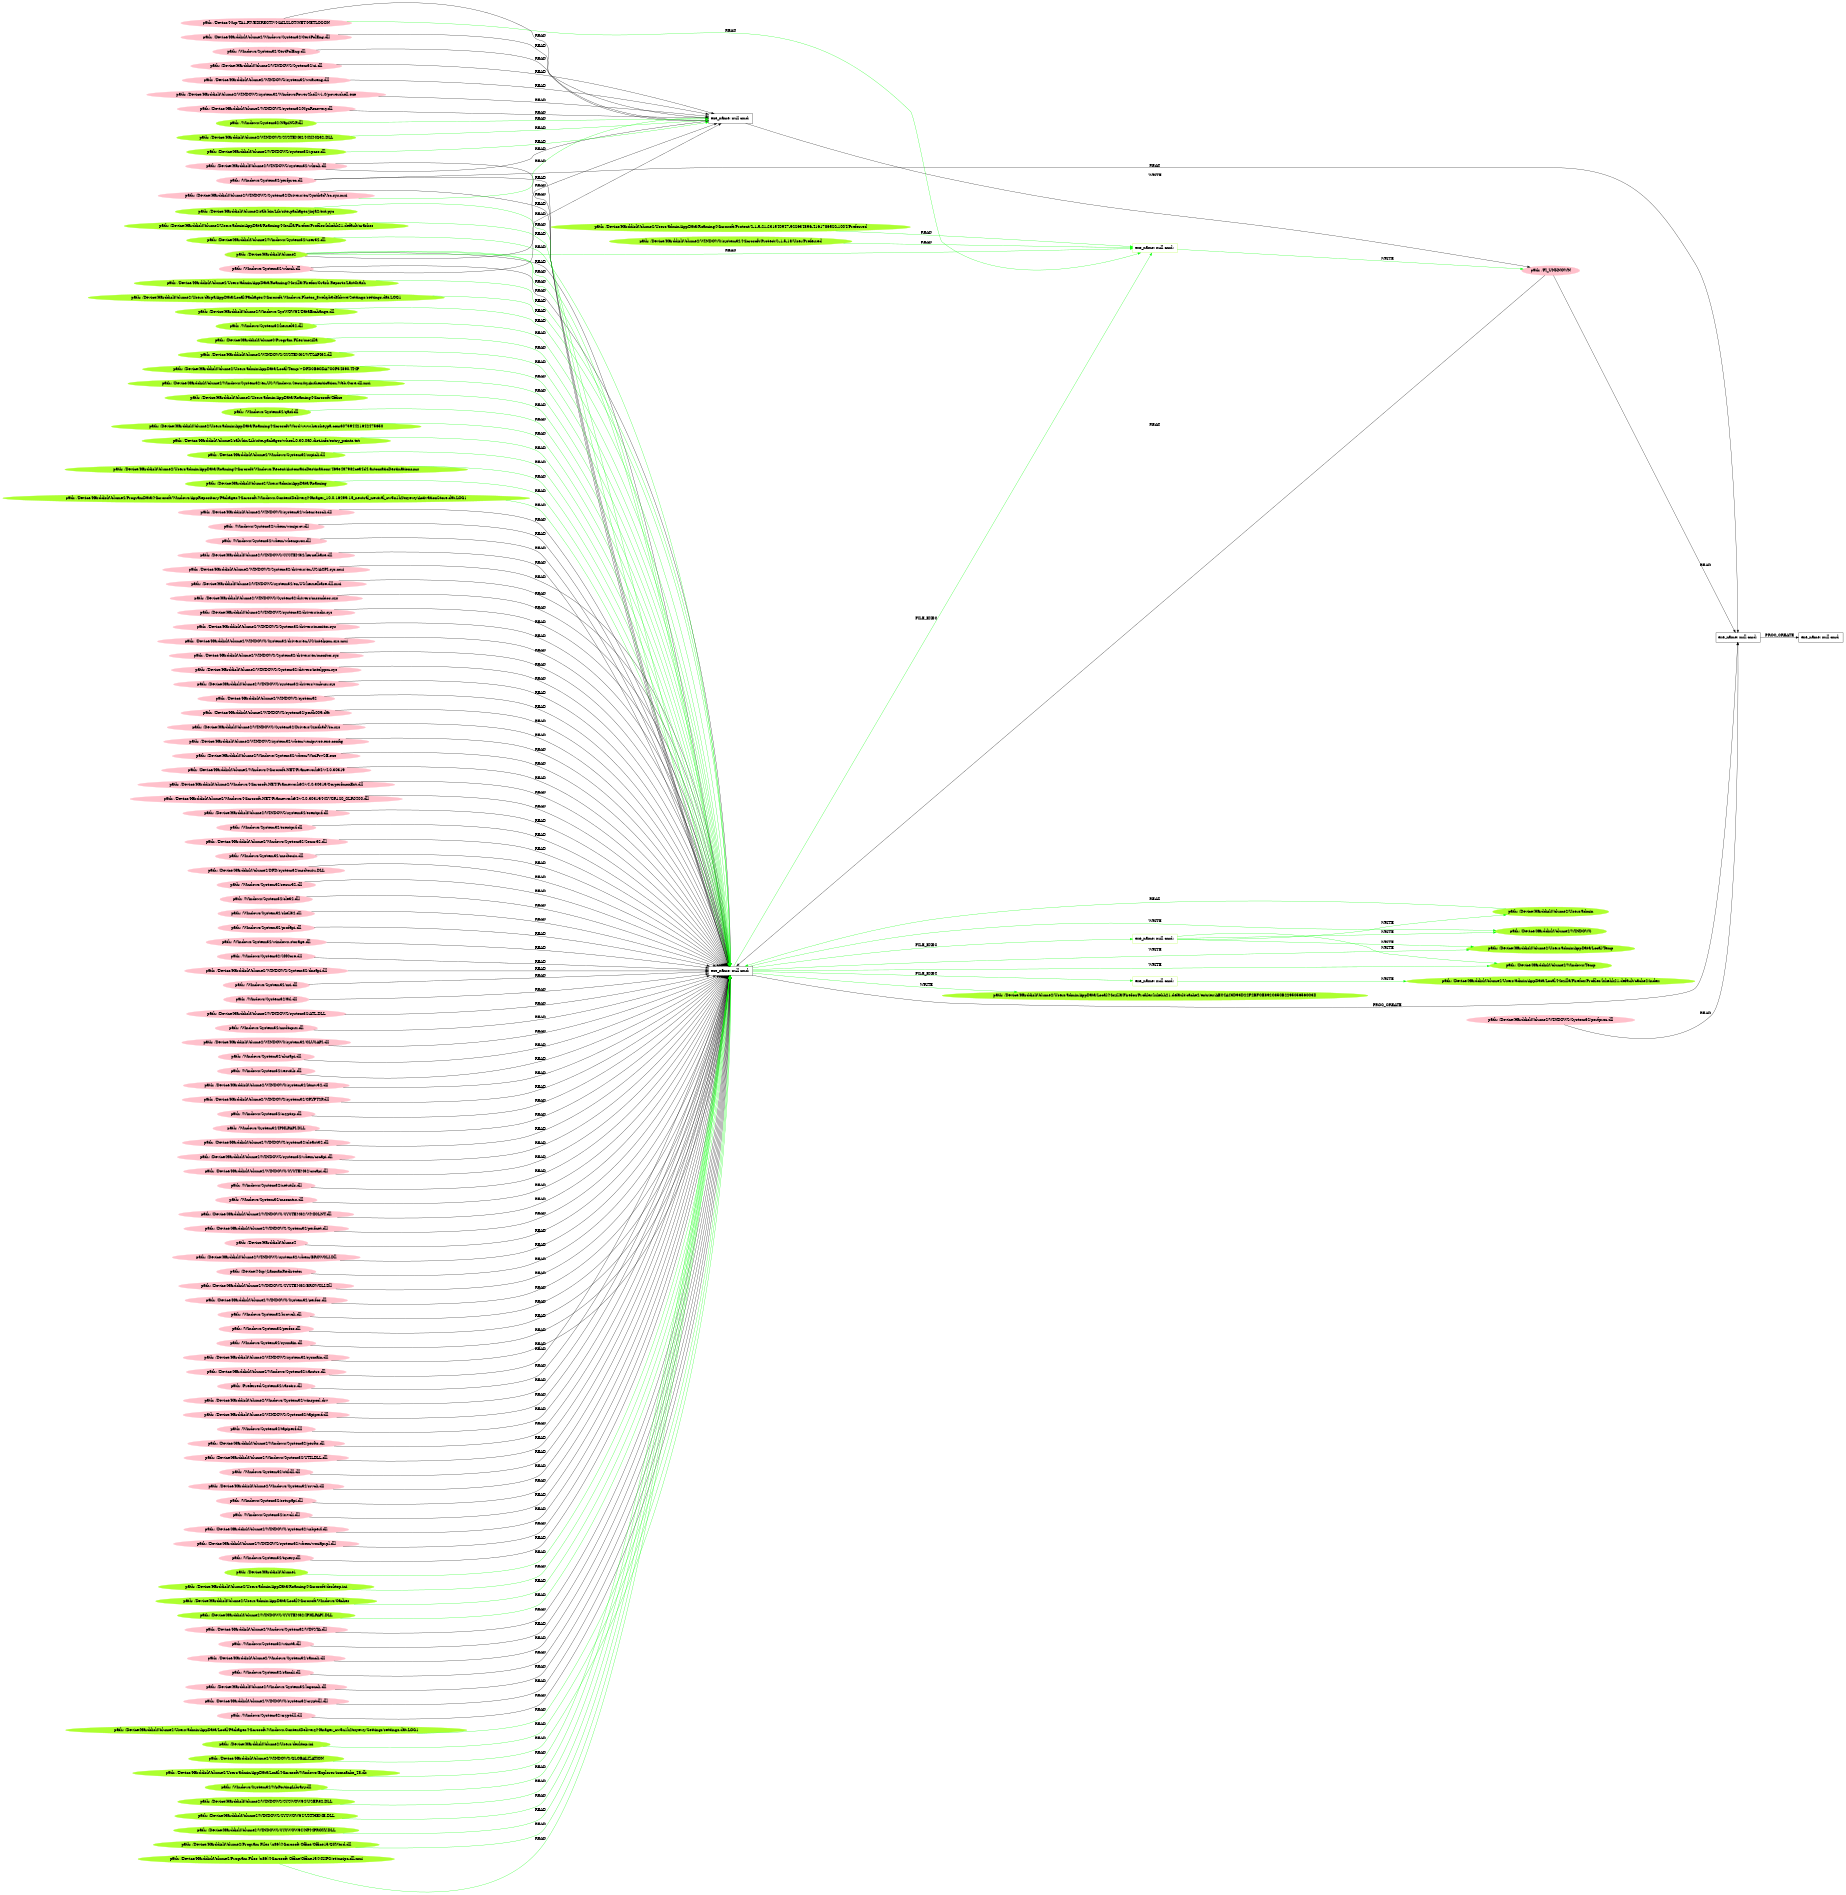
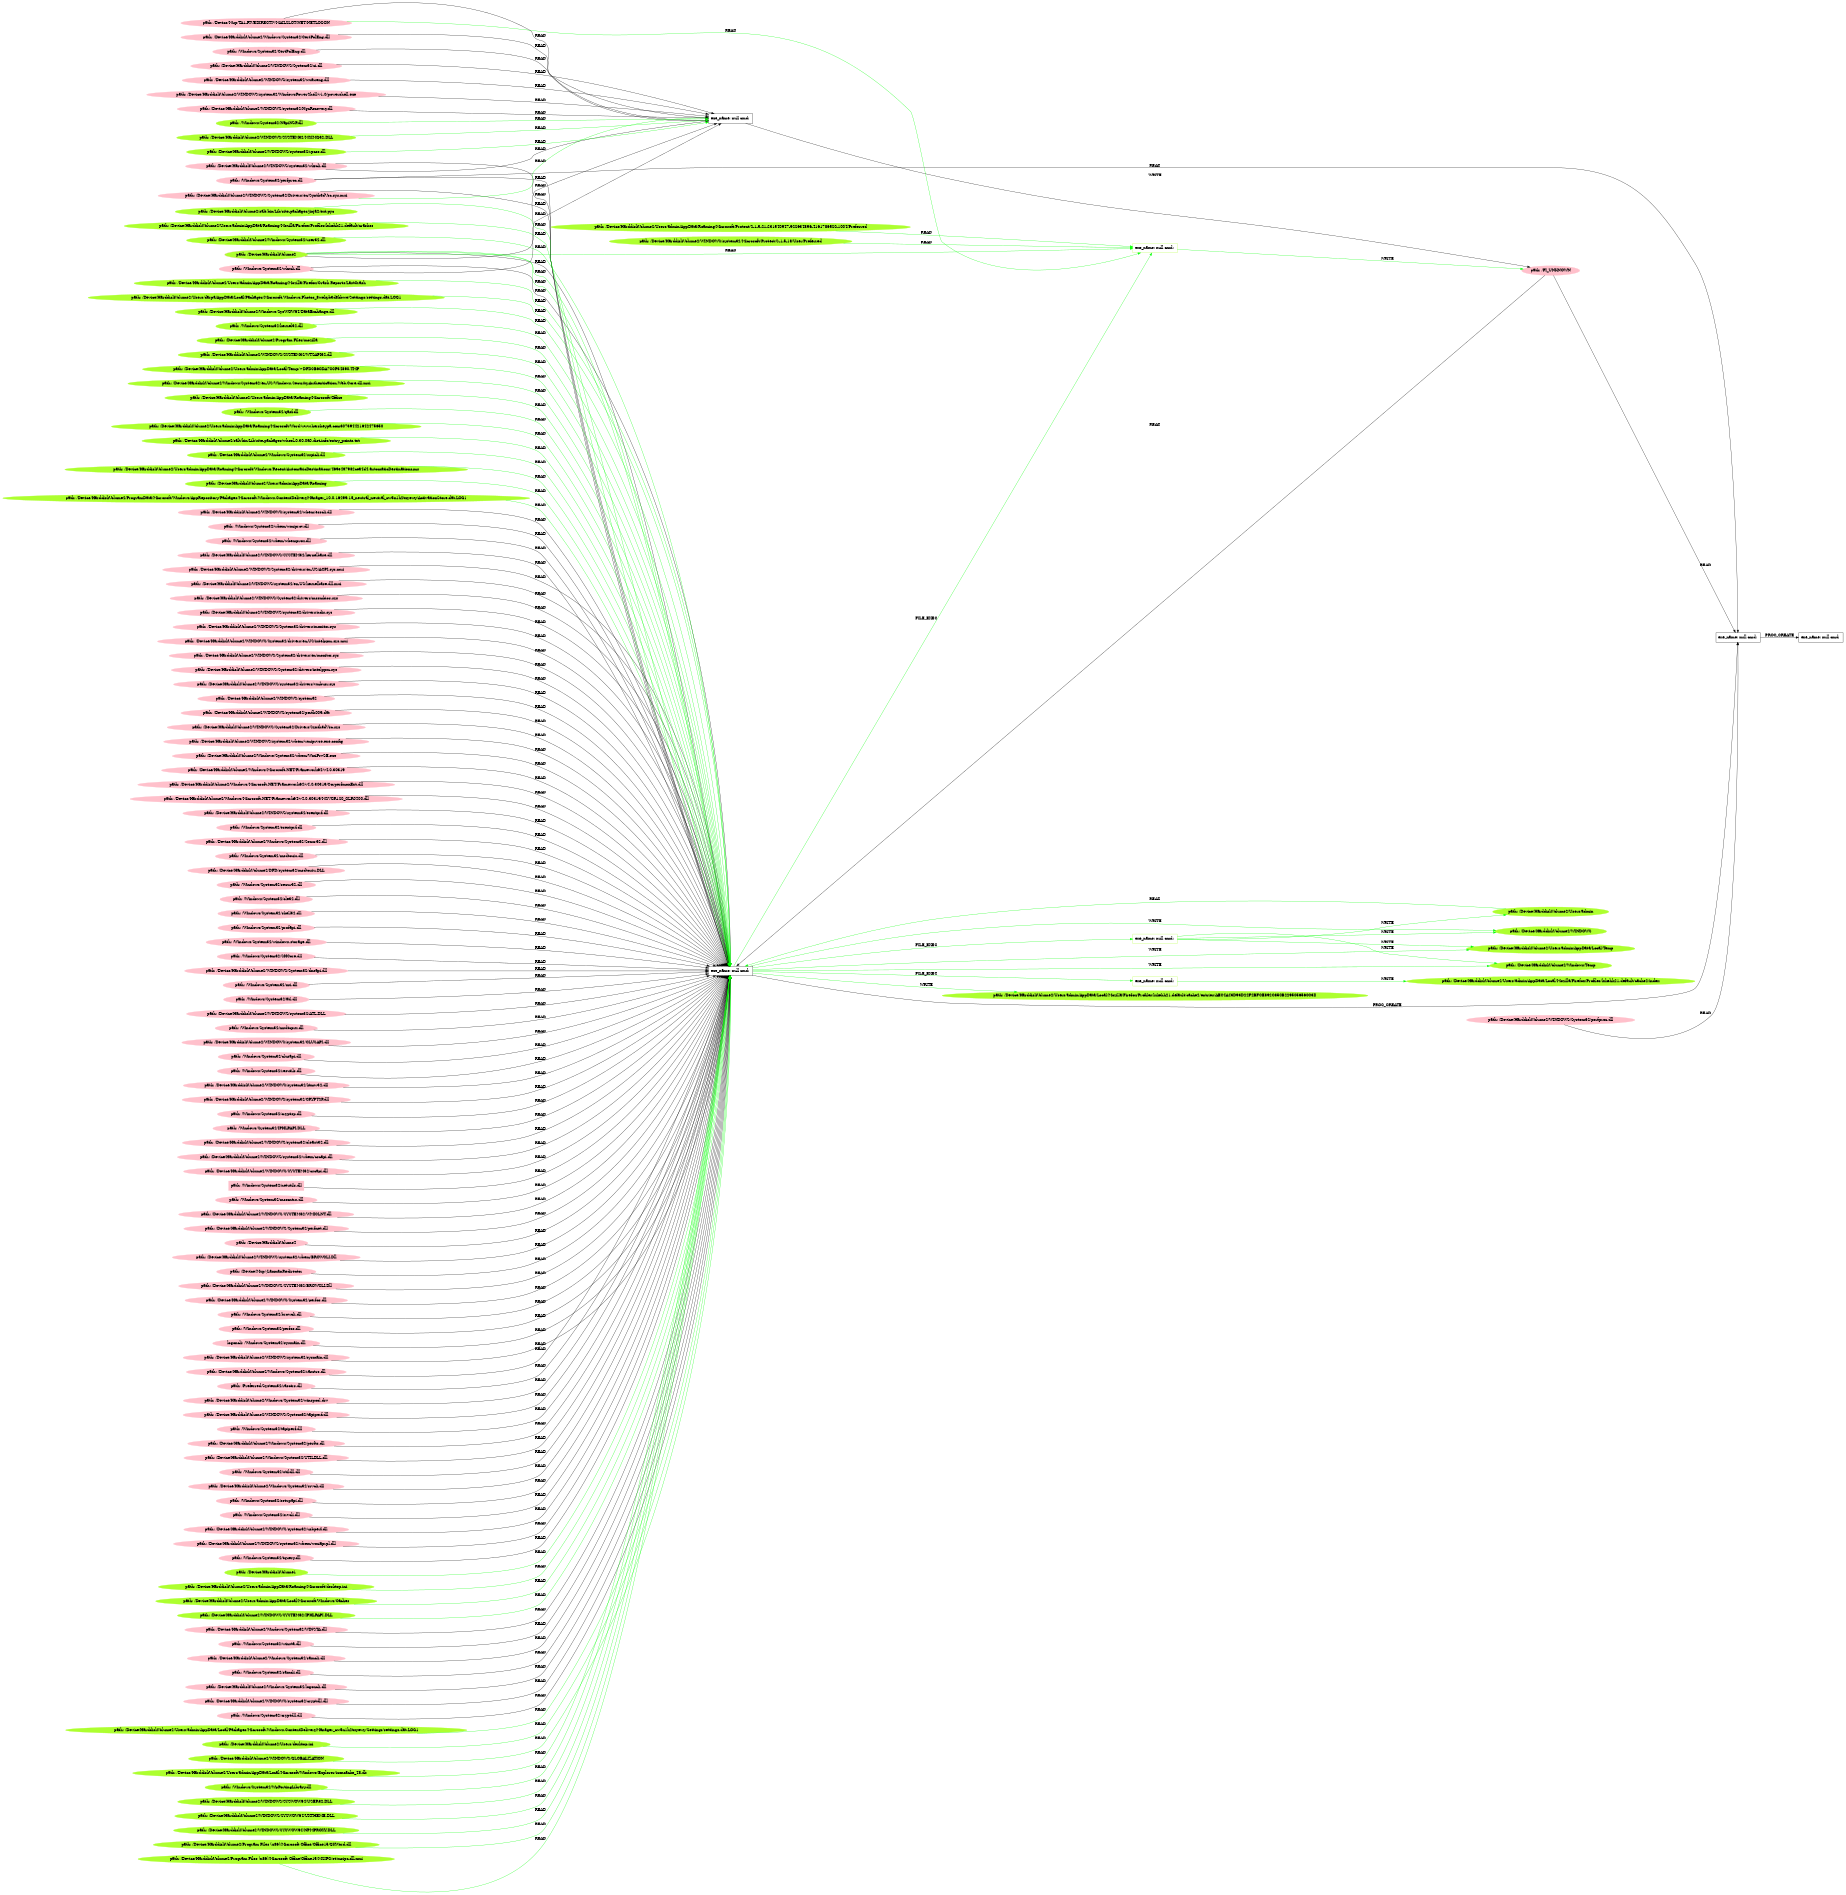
node "path: /Device/HarddiskVolume0/Program Files/mozilla": label "path: /Device/HarddiskVolume0/Program Files/mozilla" -> "path: /Device/HarddiskVolume2/Program Files/mozilla"
node "path: /Windows/System32/netutils.dll": shape ellipse -> box
node "path: /Windows/System32/sysmain.dll": label "path: /Windows/System32/sysmain.dll" -> "logoncli: /Windows/System32/sysmain.dll"
